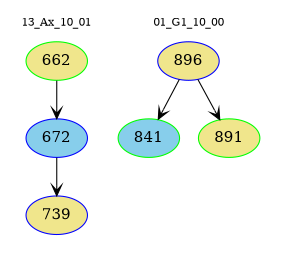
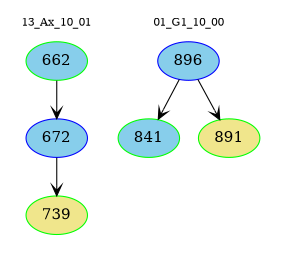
node "662": fillcolor khaki -> skyblue
node "896": fillcolor khaki -> skyblue
node "739": color blue -> green
